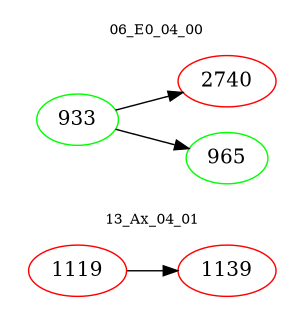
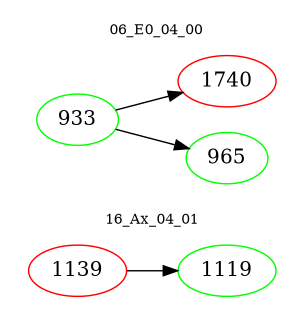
node "2740": label "2740" -> "1740"
cluster "13_Ax_04_01": label "13_Ax_04_01" -> "16_Ax_04_01"
node "1119": color red -> green
edge "1119" -> "1139": reversed
